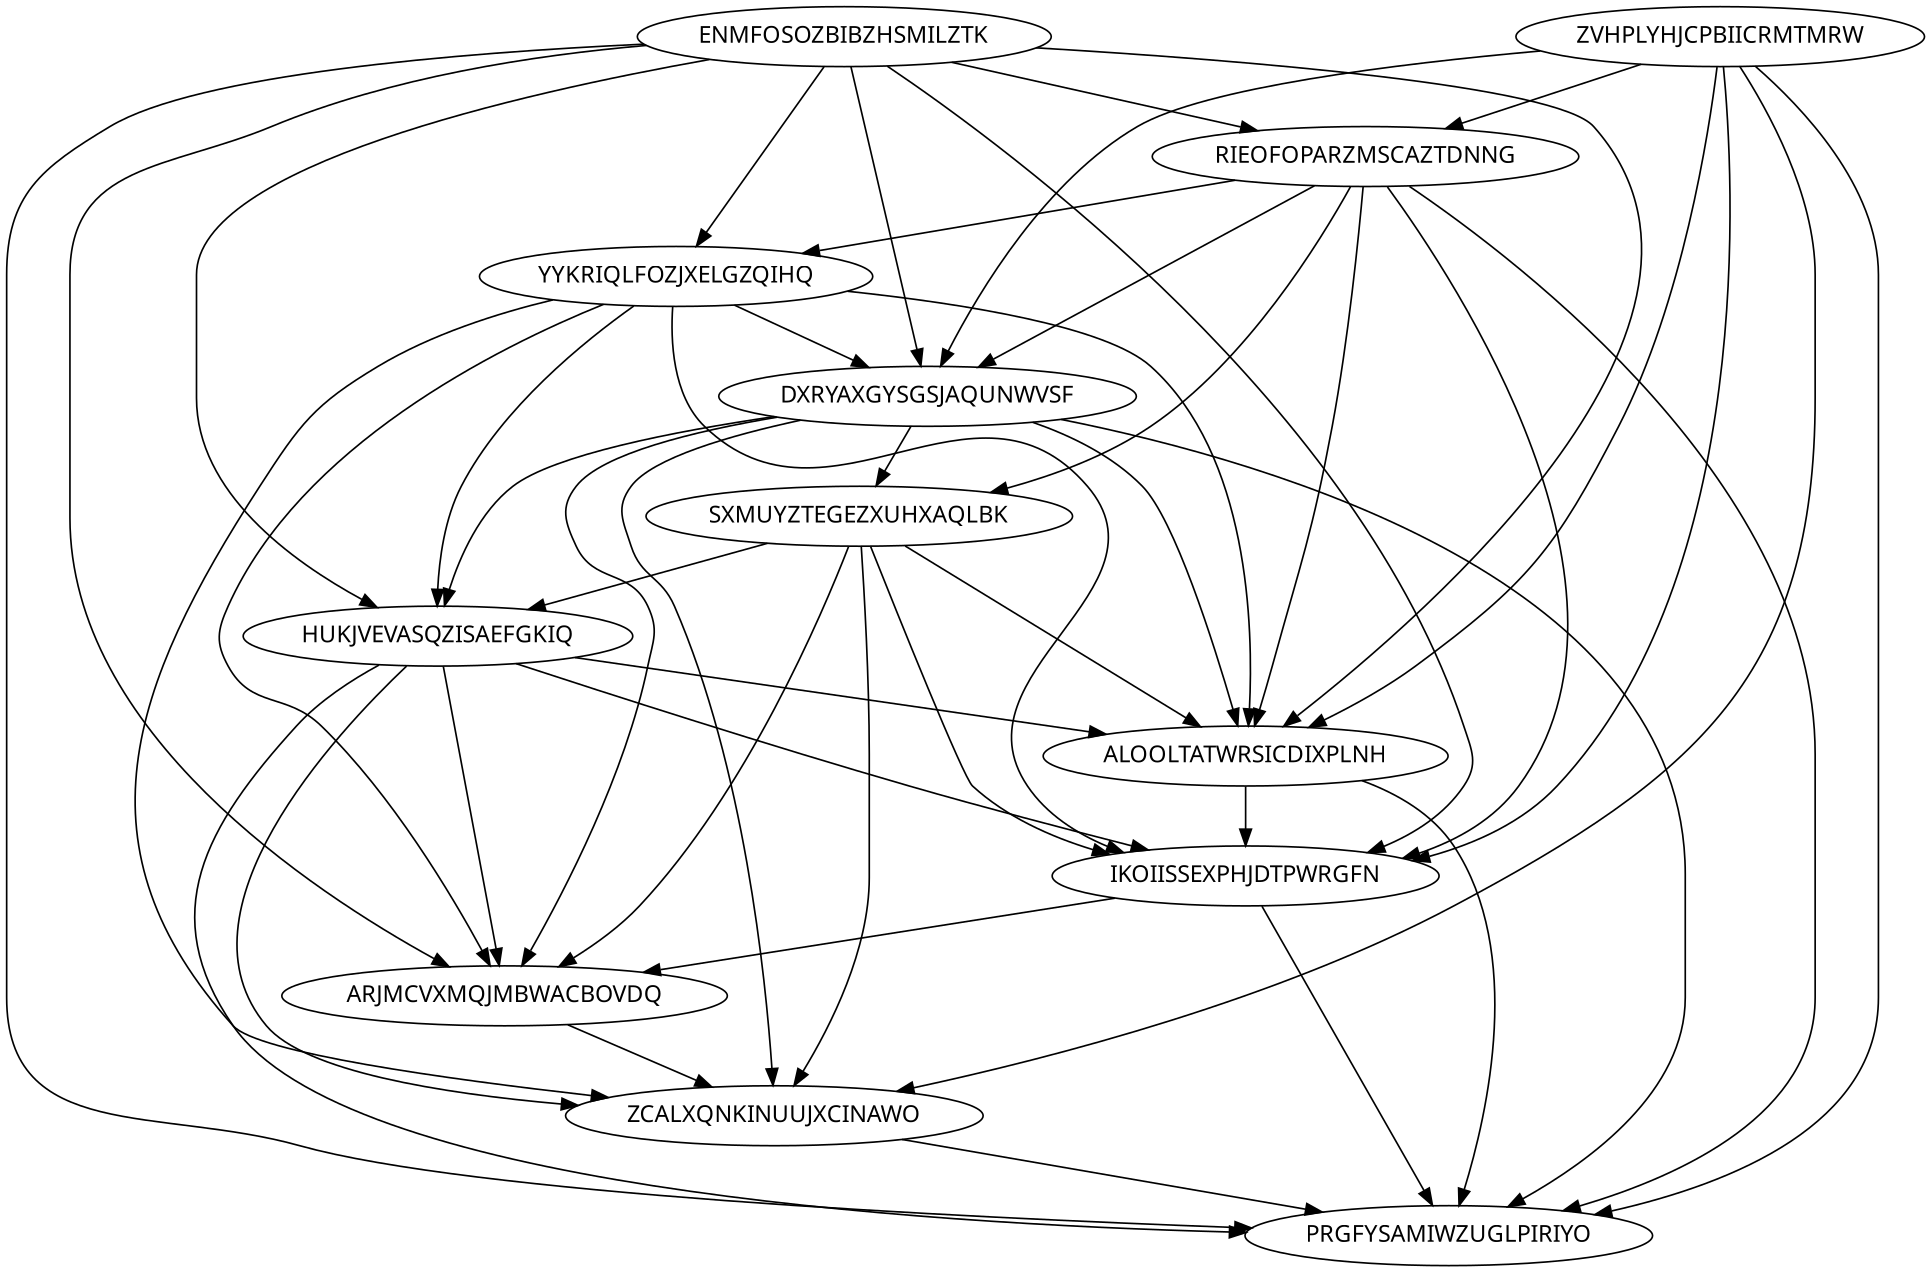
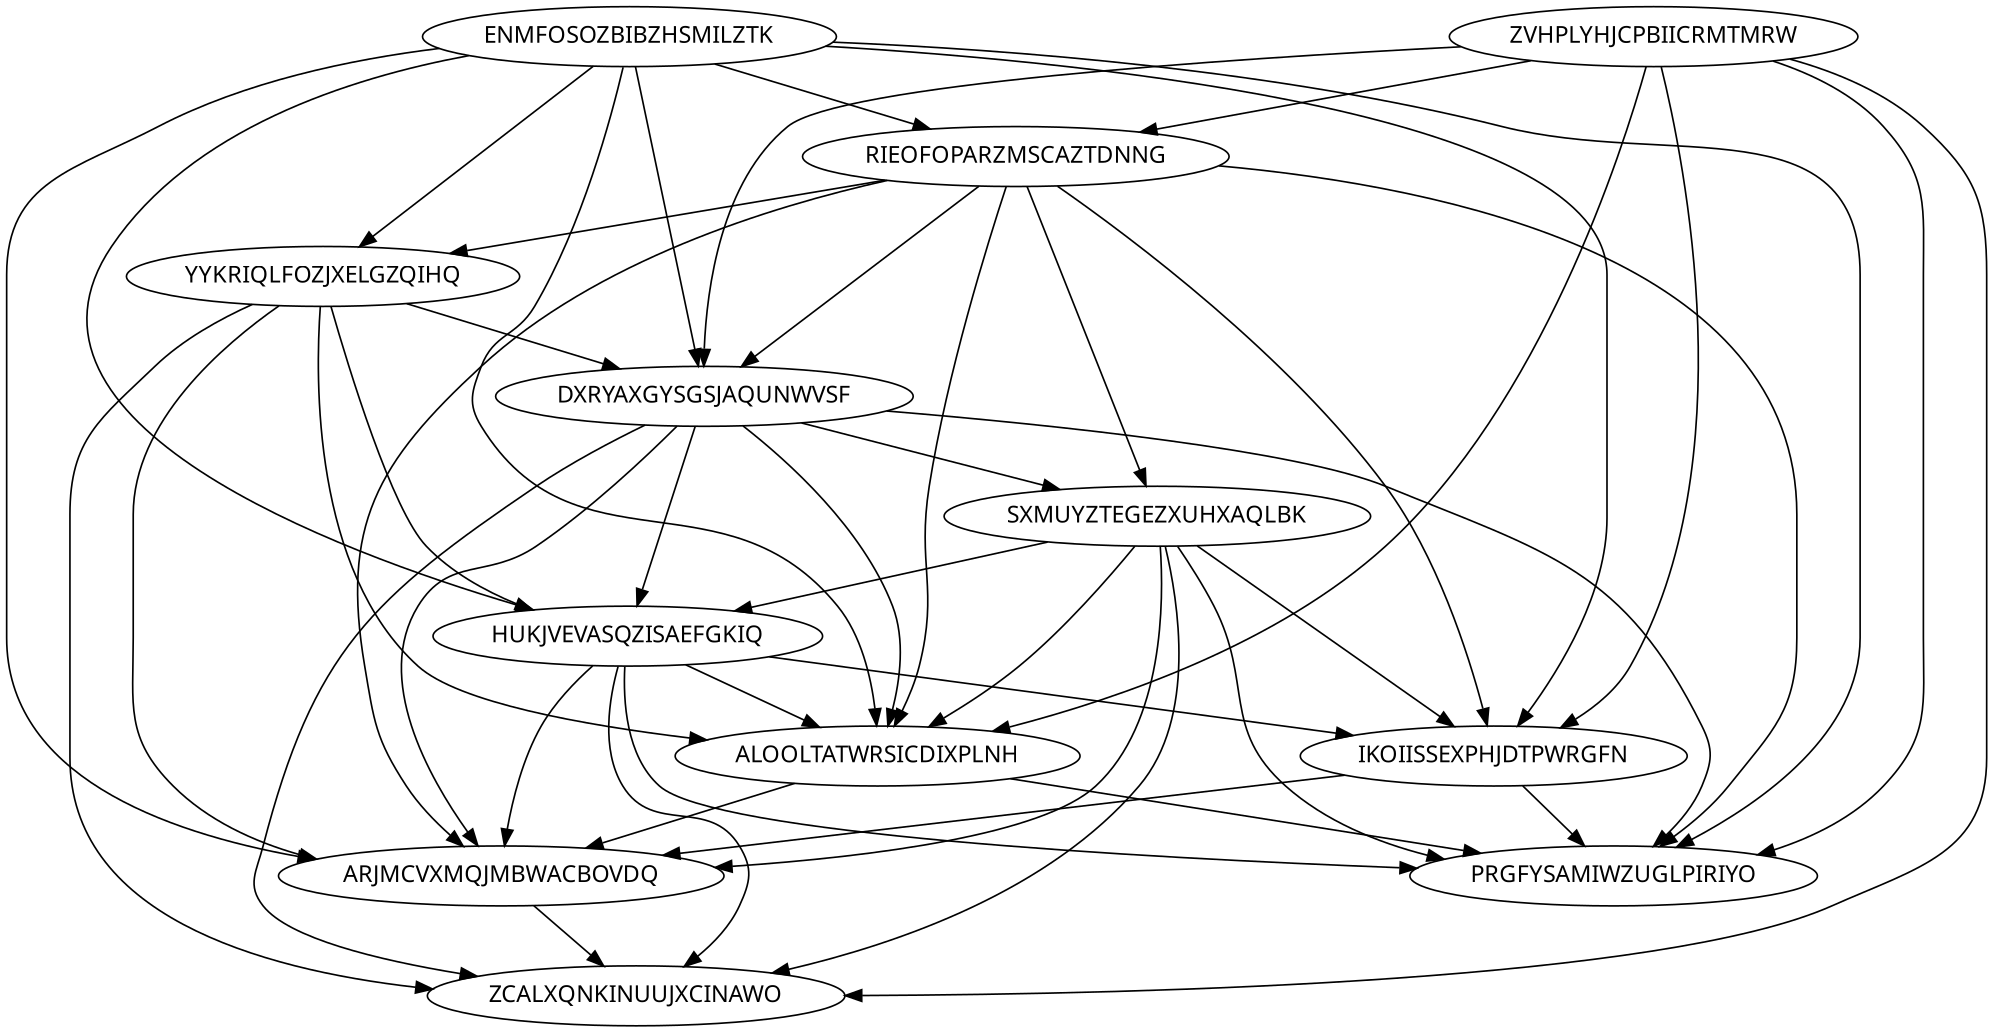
edge "RIEOFOPARZMSCAZTDNNG" -> "ARJMCVXMQJMBWACBOVDQ": added
edge "YYKRIQLFOZJXELGZQIHQ" -> "IKOIISSEXPHJDTPWRGFN": removed
edge "ALOOLTATWRSICDIXPLNH" -> "IKOIISSEXPHJDTPWRGFN": now "ALOOLTATWRSICDIXPLNH" -> "ARJMCVXMQJMBWACBOVDQ"
edge "ZCALXQNKINUUJXCINAWO" -> "PRGFYSAMIWZUGLPIRIYO": now "SXMUYZTEGEZXUHXAQLBK" -> "PRGFYSAMIWZUGLPIRIYO"
